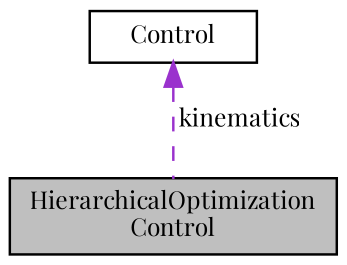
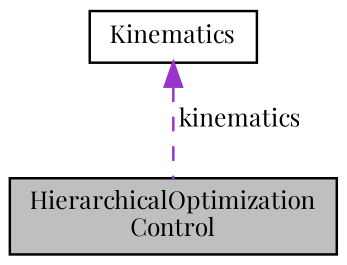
node "Control": label "Control" -> "Kinematics"
